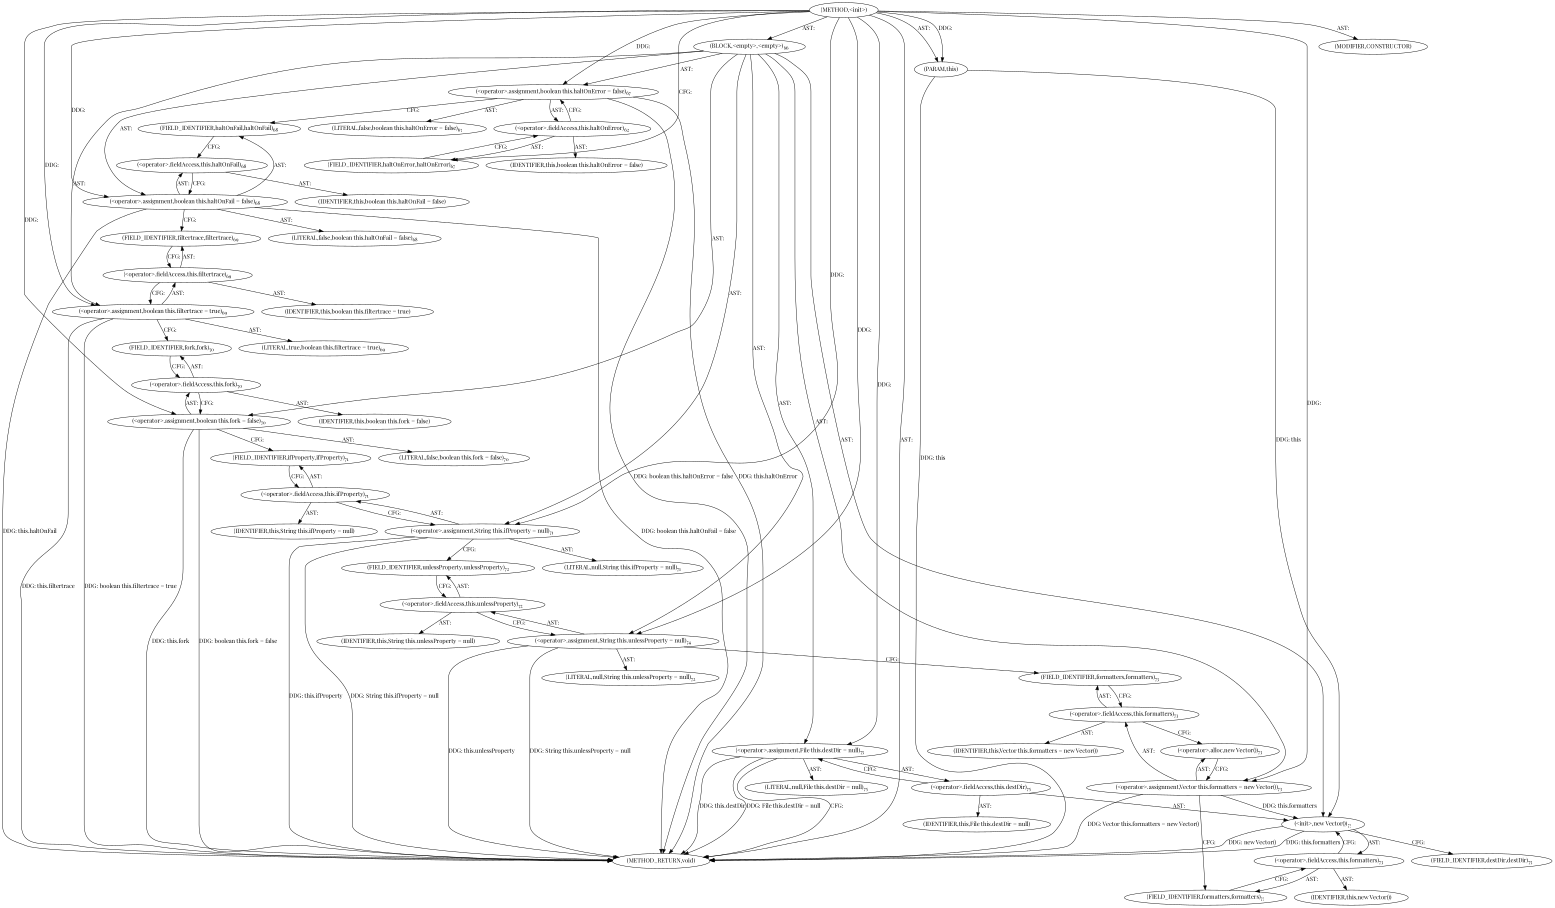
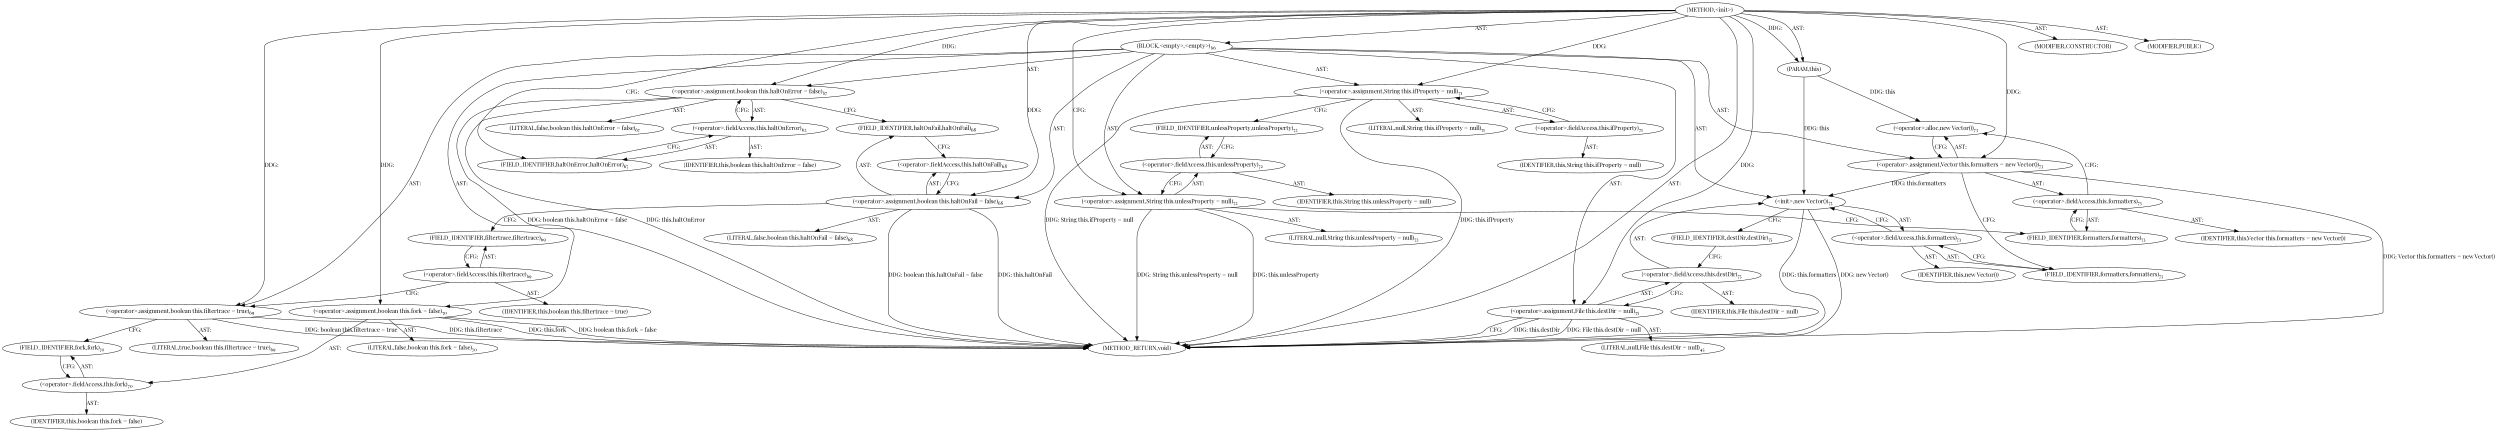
node "(MODIFIER,PUBLIC)": added
node "(IDENTIFIER,this,boolean this.haltOnFail = false)": removed
edge "(FIELD_IDENTIFIER,destDir,destDir)" -> "(<operator>.fieldAccess,this.destDir)": added, label "CFG:"
edge "(<operator>.assignment,boolean this.filtertrace = true)" -> "(<operator>.fieldAccess,this.filtertrace)": removed, label "AST:"
edge "(METHOD,<init>)" -> "(<operator>.assignment,String this.unlessProperty = null)": label "DDG: " -> "CFG: "
edge "(<operator>.fieldAccess,this.fork)" -> "(<operator>.assignment,boolean this.fork = false)": removed, label "CFG:"
node "(FIELD_IDENTIFIER,ifProperty,ifProperty)": removed
node "(<operator>.assignment,String this.unlessProperty = null)": text "74" -> "72"
edge "(PARAM,this)" -> "(METHOD_RETURN,void)": now "(PARAM,this)" -> "(<operator>.alloc,new Vector())"
node "(LITERAL,null,File this.destDir = null)": text "75" -> "45"
